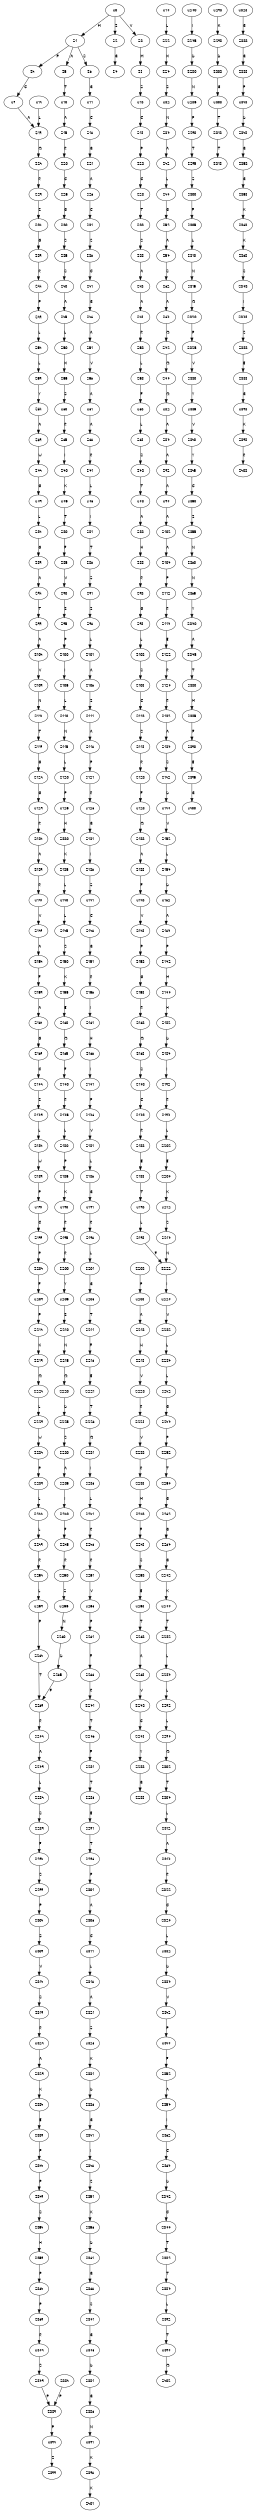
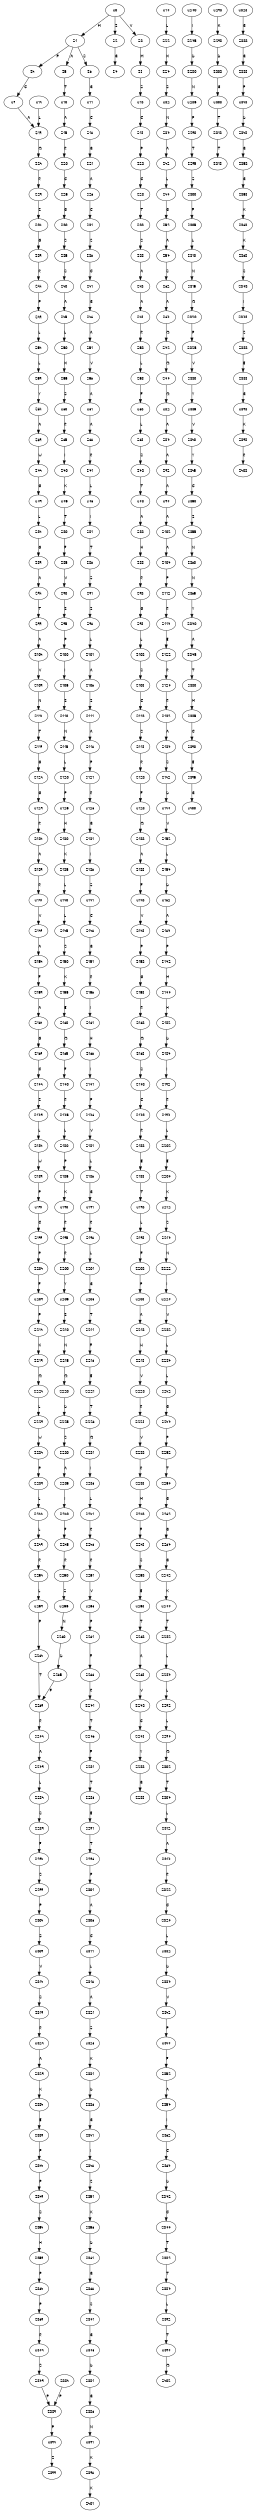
edge "S105" -> "S110": label "L" -> "S"
edge "S385" -> "S390": label "F" -> "C"
node "S830": label "S830" -> "S130"
edge "S198" -> "S222": now "S198" -> "S203"
